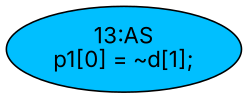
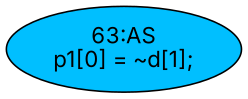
node "13:AS p1[0] = ~d[1];": label "13:AS p1[0] = ~d[1];" -> "63:AS p1[0] = ~d[1];"
